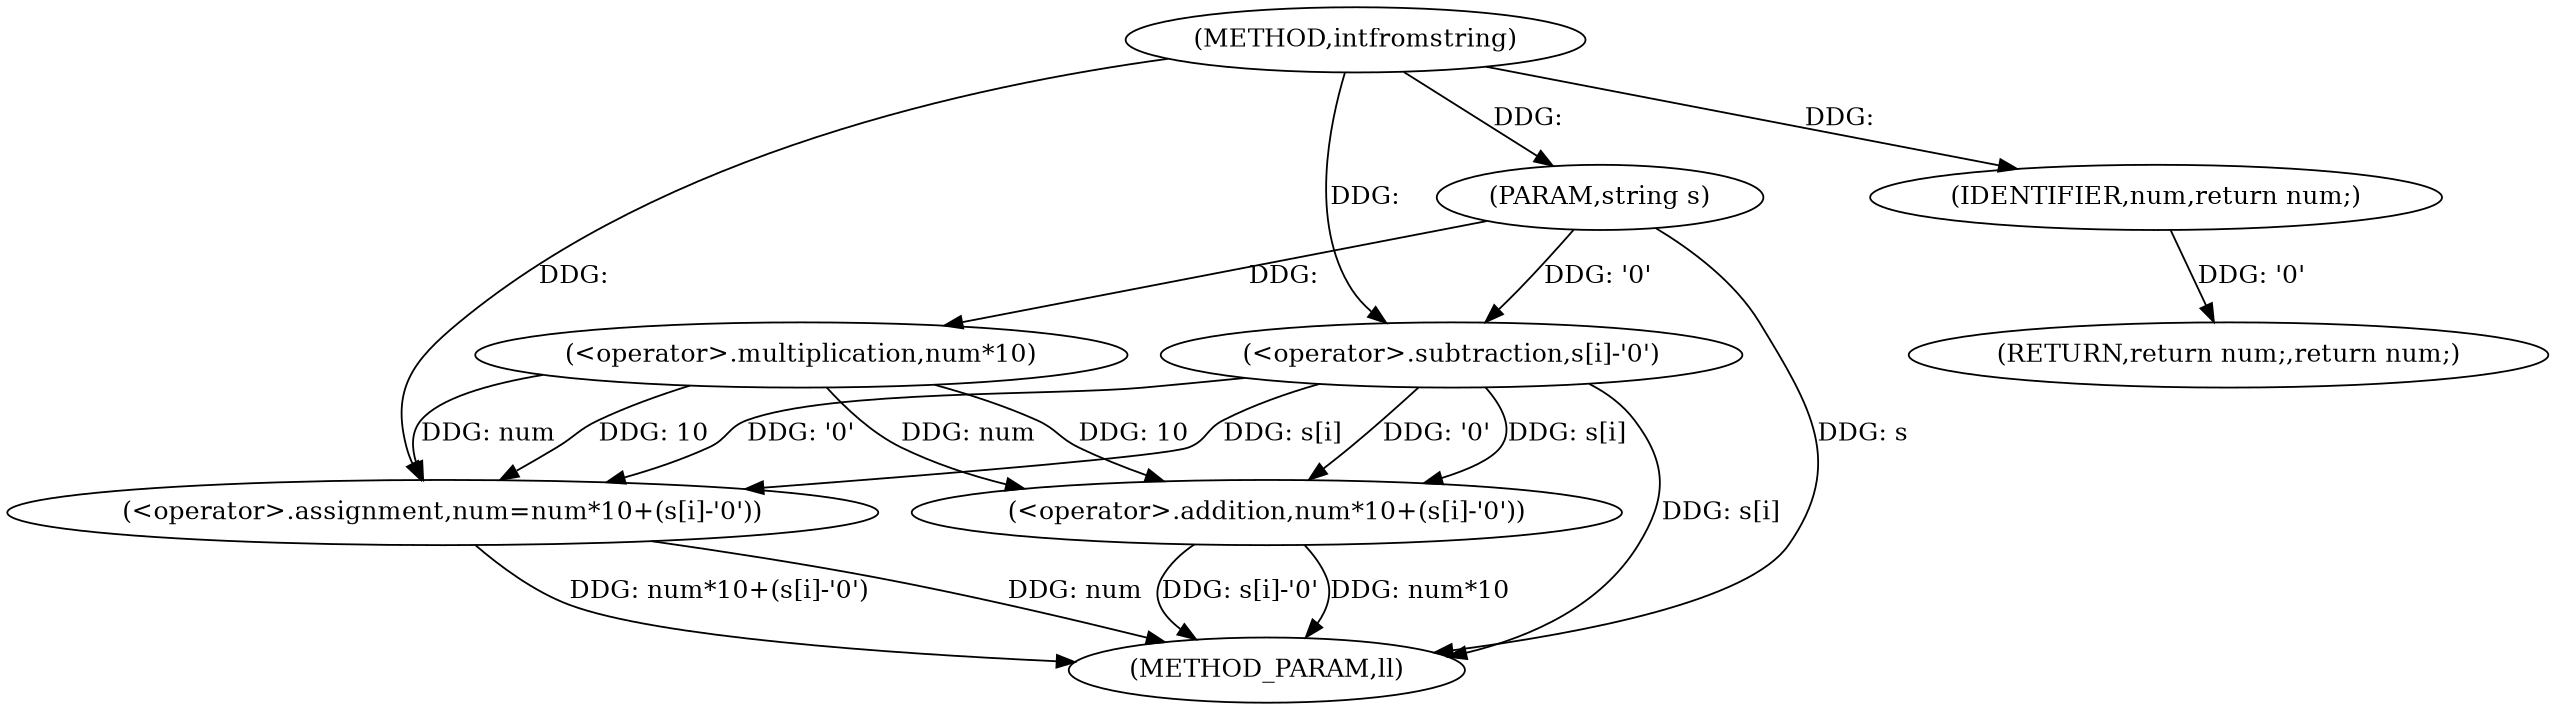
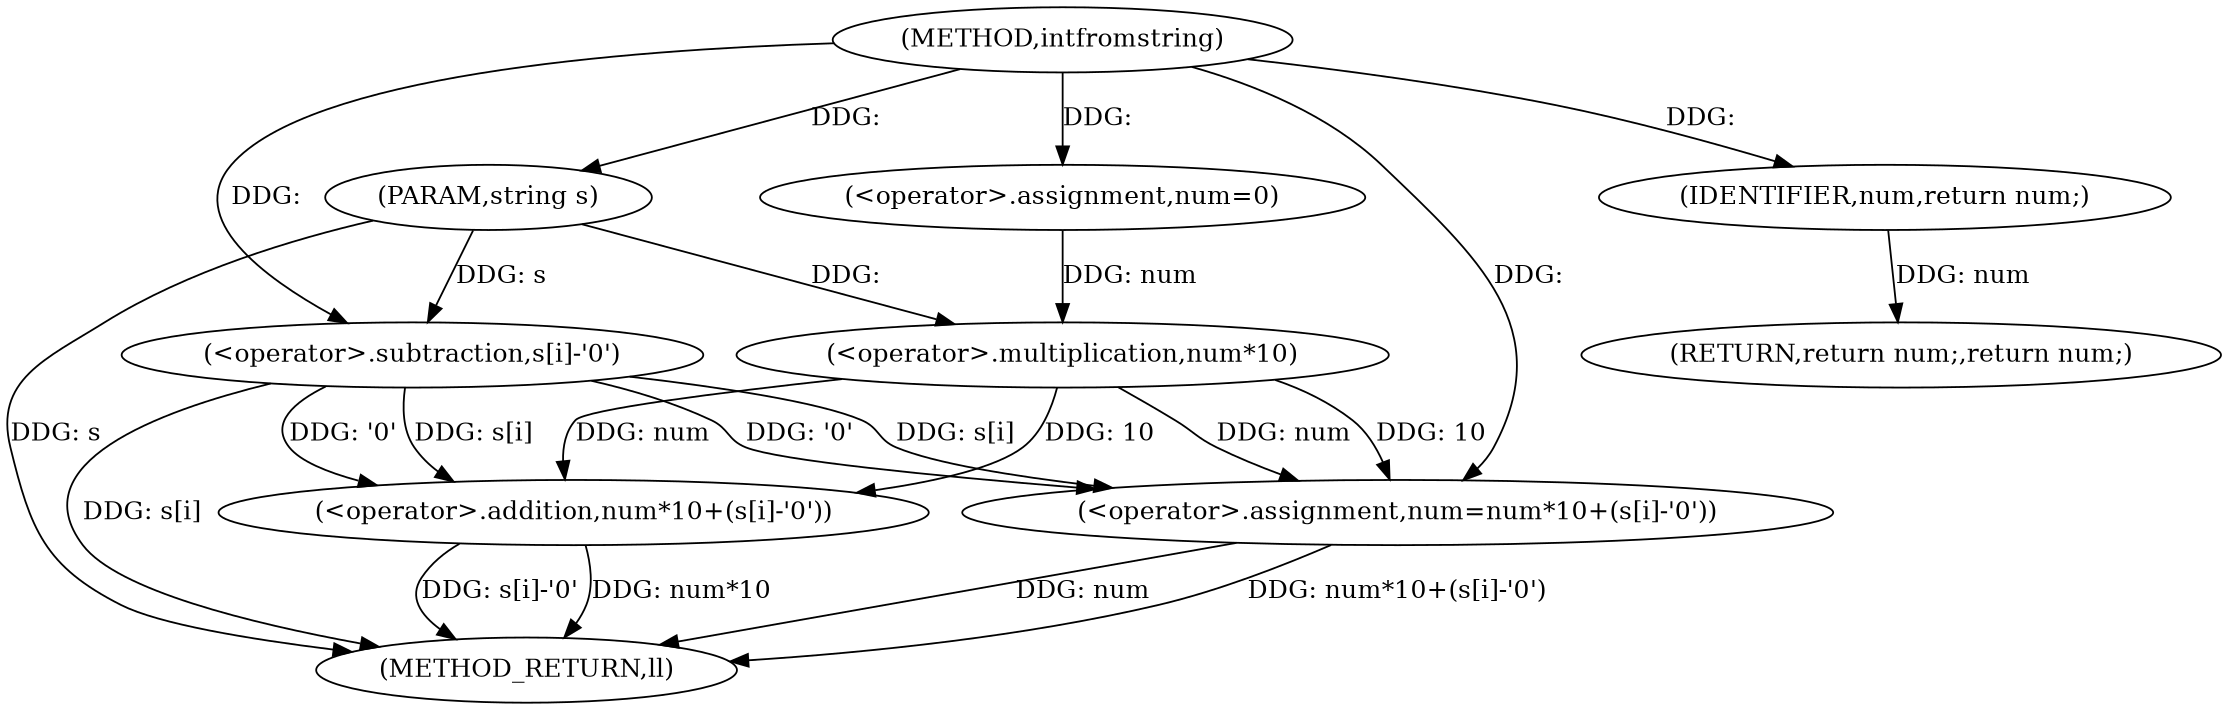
node "(<operator>.assignment,num=0)": added
edge "(PARAM,string s)" -> "(<operator>.subtraction,s[i]-'0')": label "DDG: '0'" -> "DDG: s"
edge "(IDENTIFIER,num,return num;)" -> "(RETURN,return num;,return num;)": label "DDG: '0'" -> "DDG: num"
node "(METHOD_PARAM,ll)": label "(METHOD_PARAM,ll)" -> "(METHOD_RETURN,ll)"
